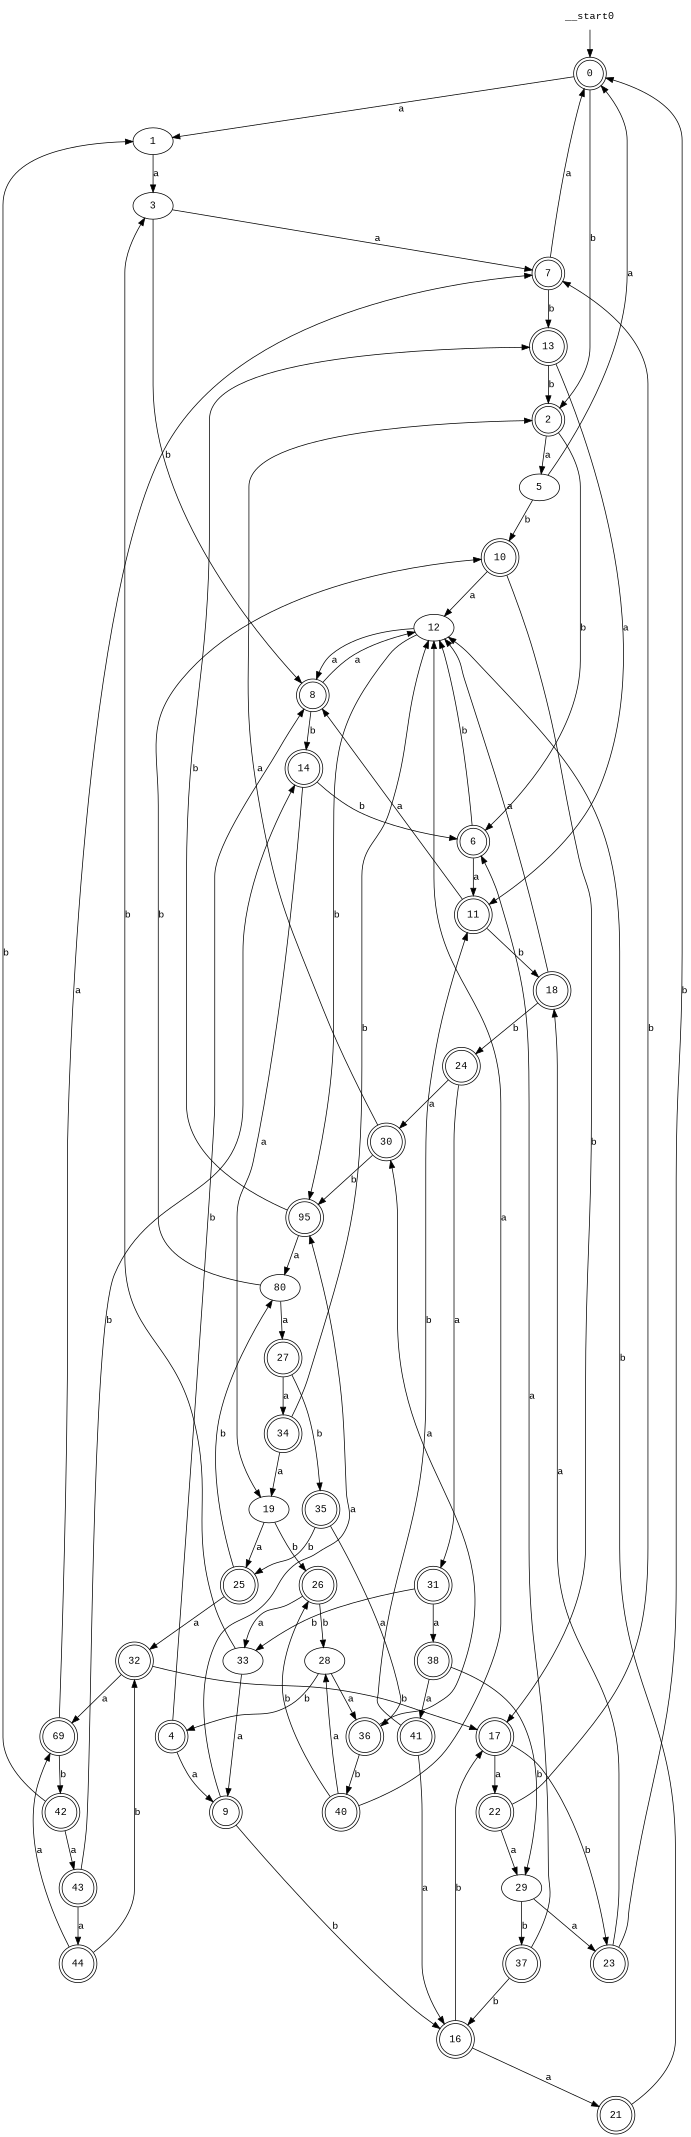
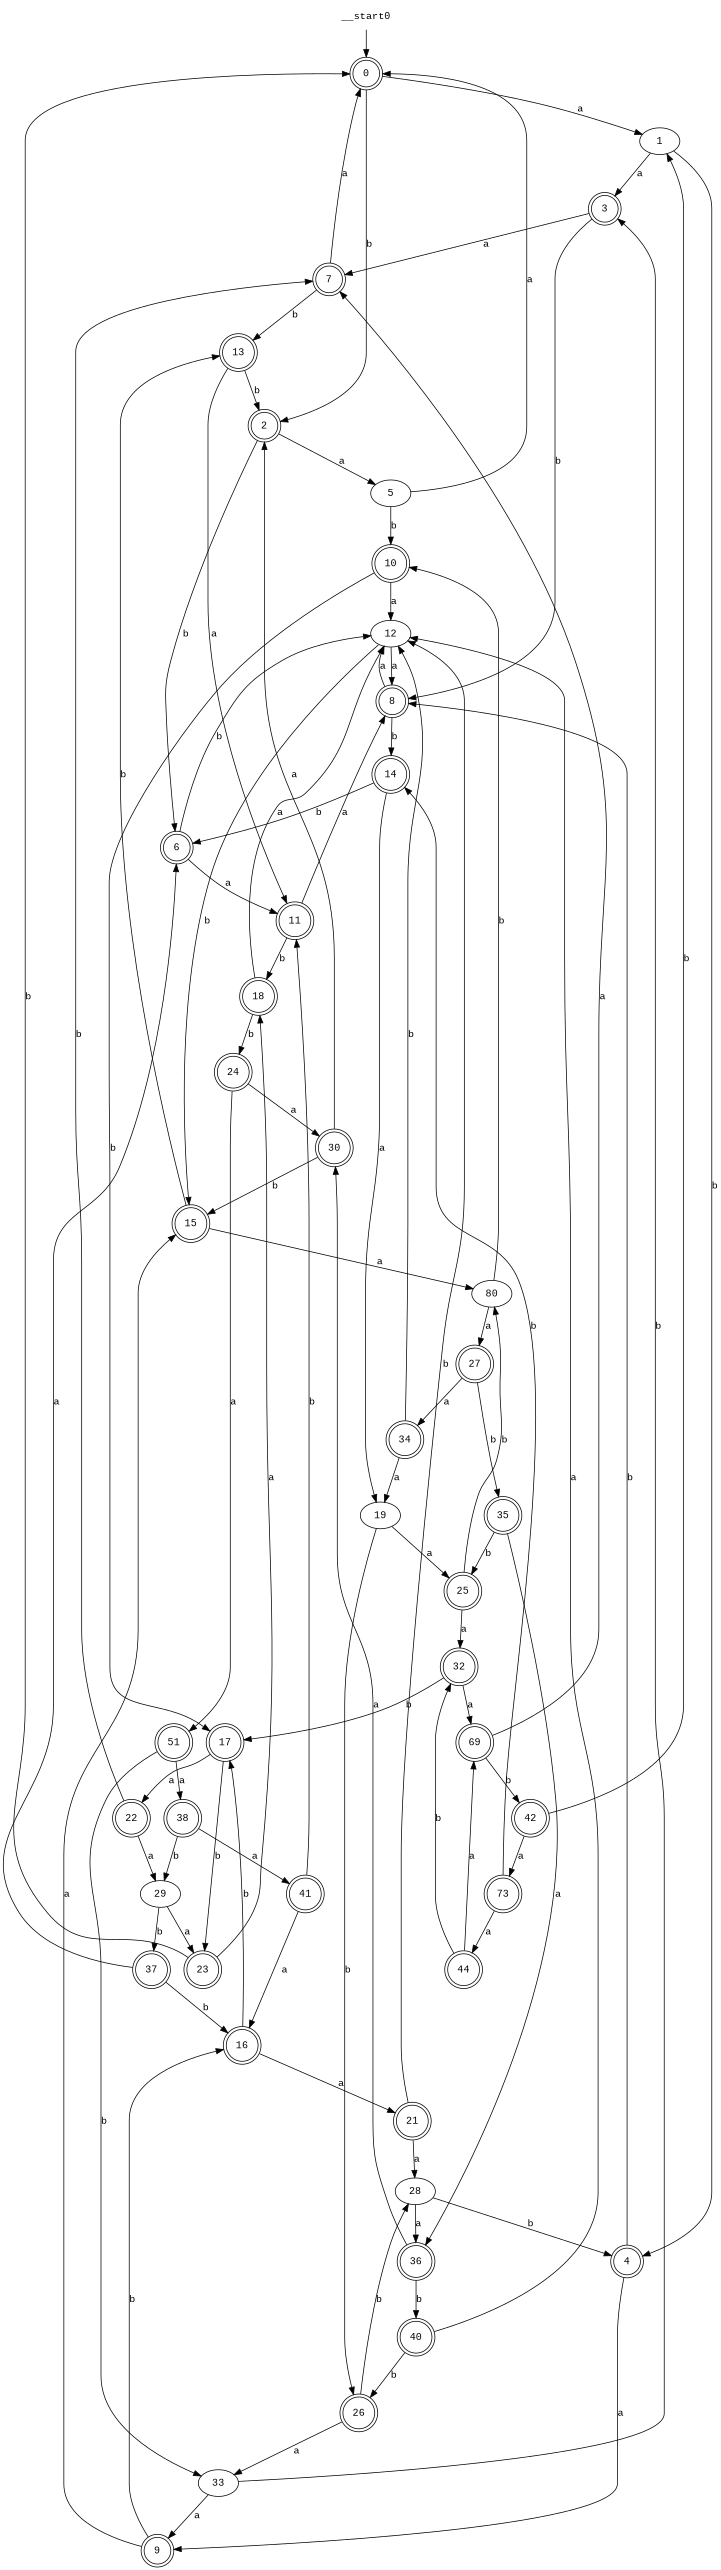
node "3": shape ellipse -> doublecircle
edge "1" -> "4": added, label "b"
node "95": label "95" -> "15"
node "31": label "31" -> "51"
edge "40" -> "28": now "21" -> "28"
node "43": label "43" -> "73"
